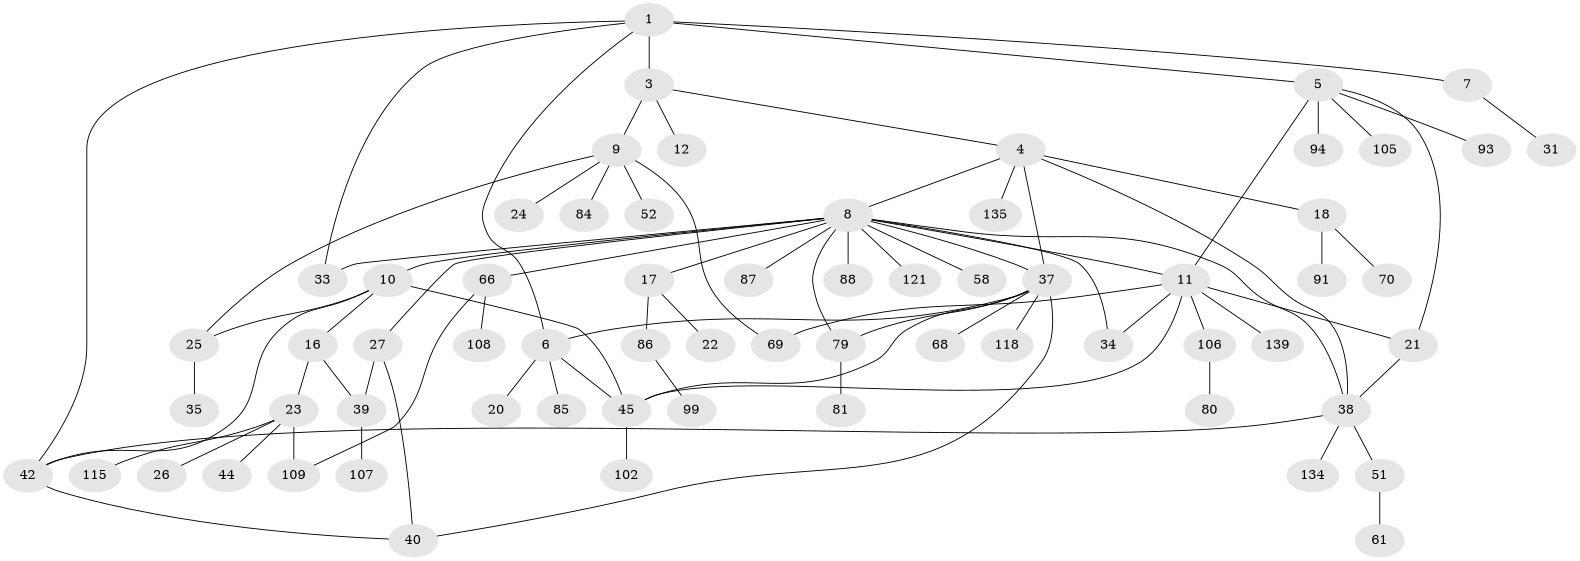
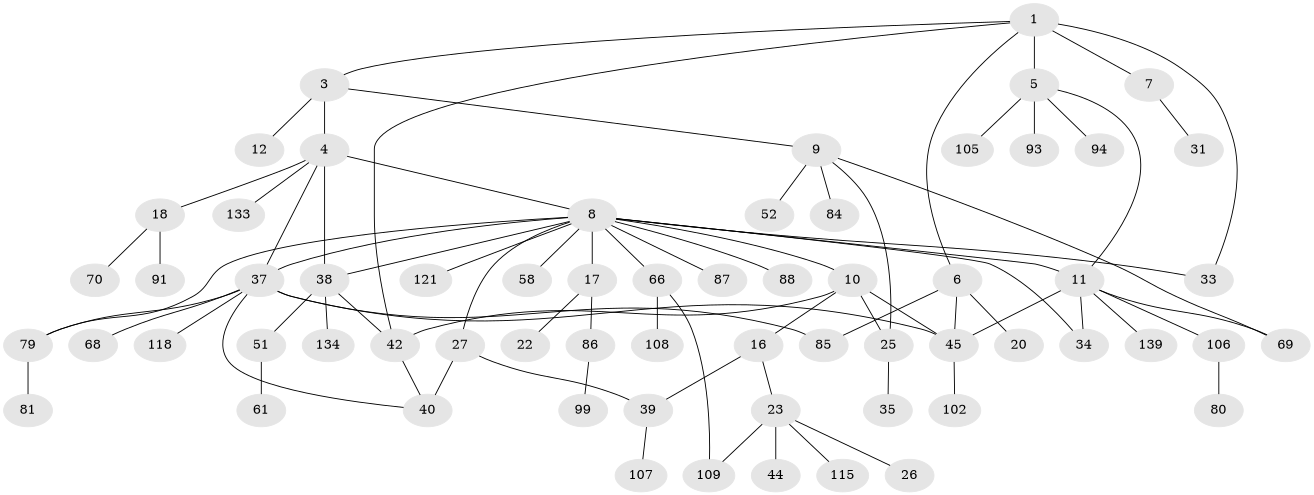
node "24": removed
node "135": label "135" -> "133"
edge "37" -- "6": now "37" -- "85"
node "21": removed
